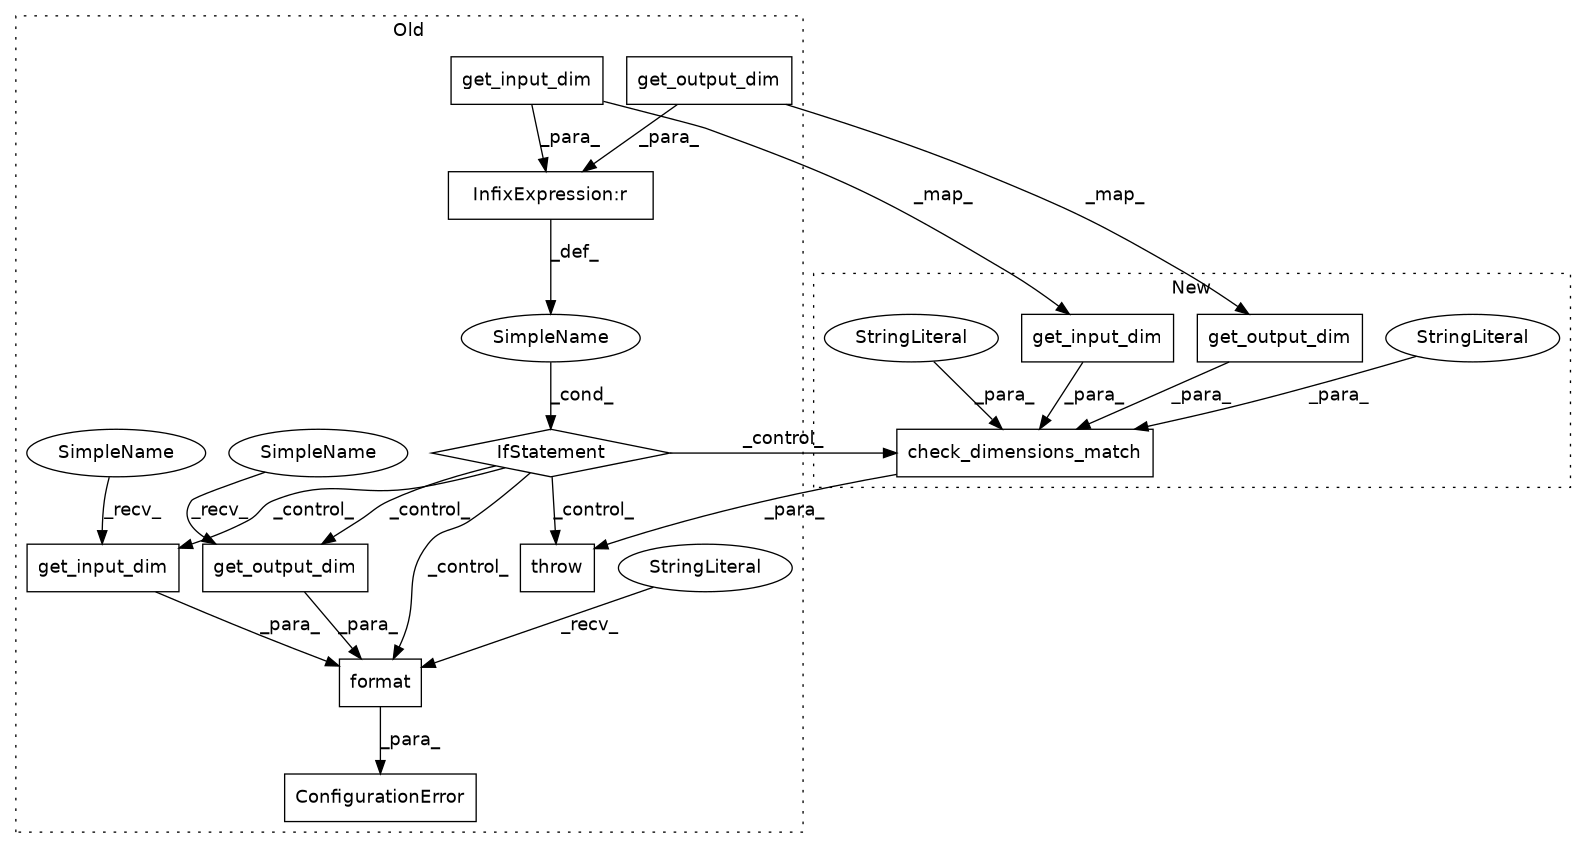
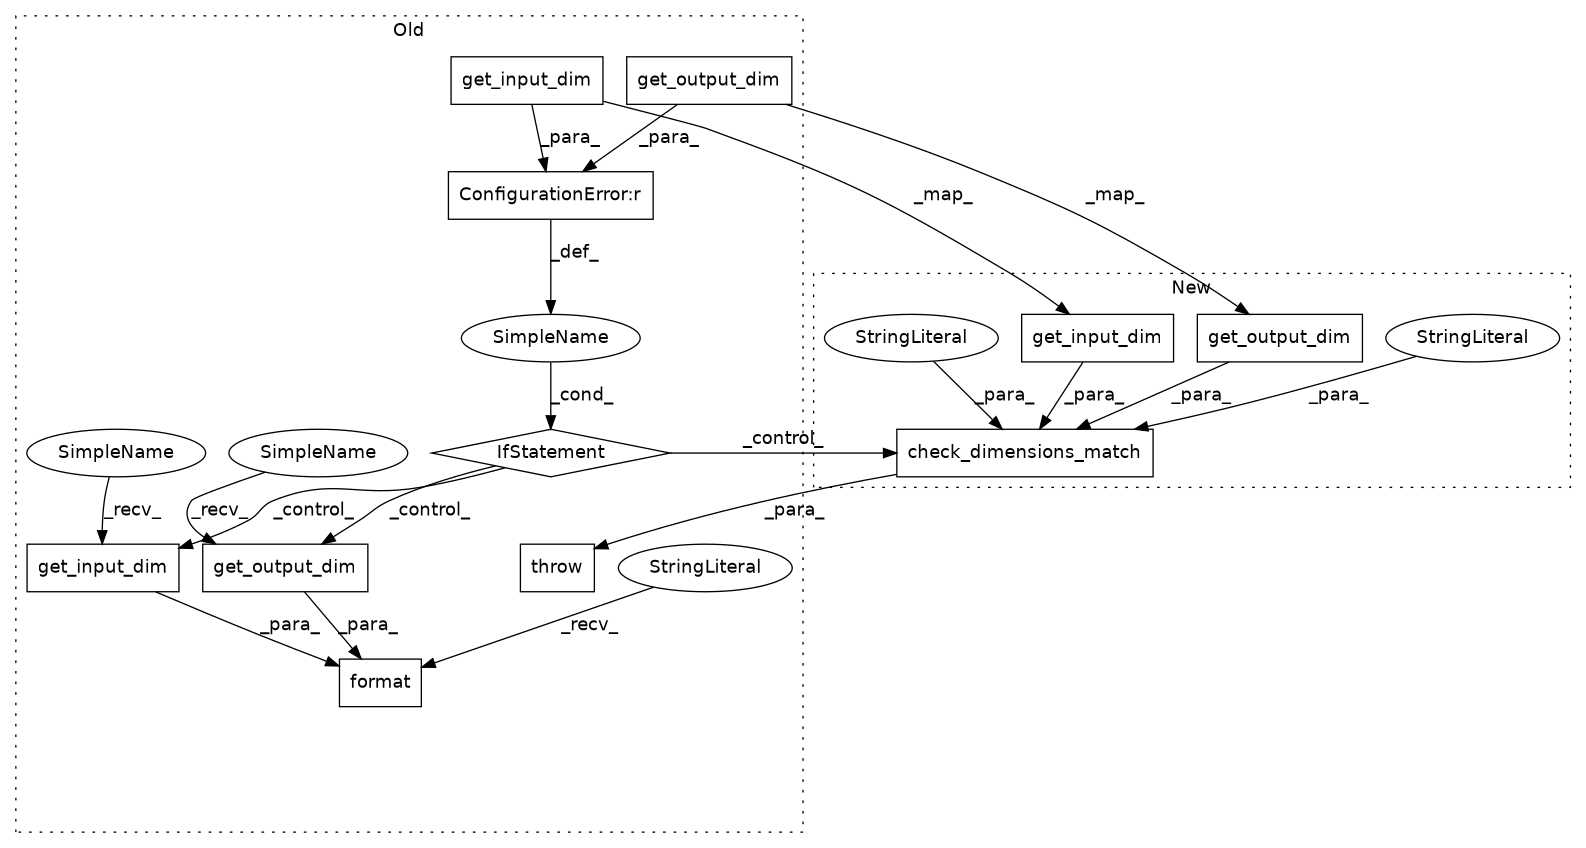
node "InfixExpression:r": label "InfixExpression:r" -> "ConfigurationError:r"
edge "IfStatement" -> "throw": removed, label "_control_"
edge "IfStatement" -> "format": removed, label "_control_"
node "ConfigurationError": removed
